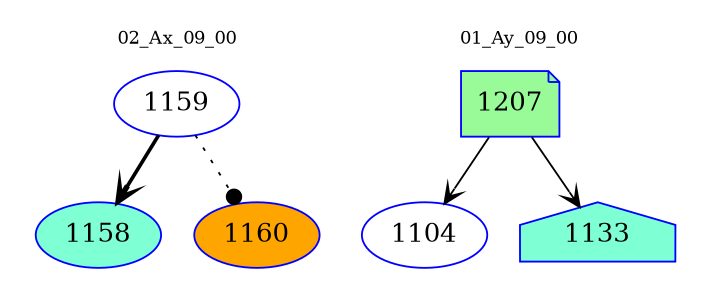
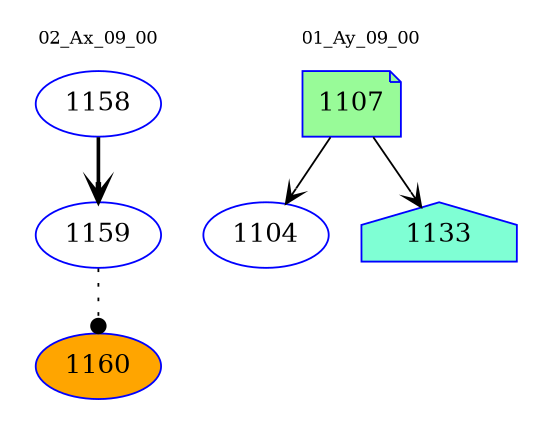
node "1207": label "1207" -> "1107"
edge "1159" -> "1158": reversed
node "1158": fillcolor aquamarine -> white
